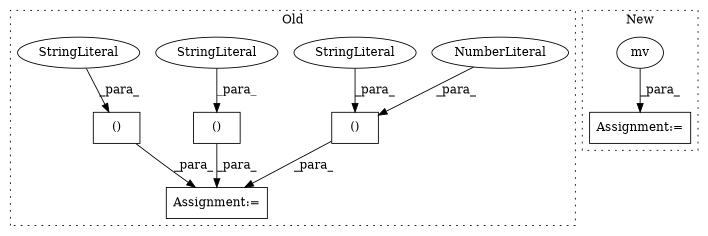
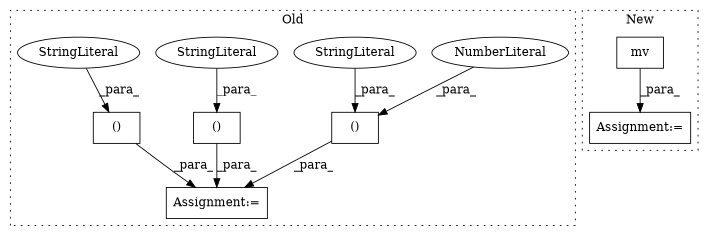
node "mv": shape ellipse -> box
